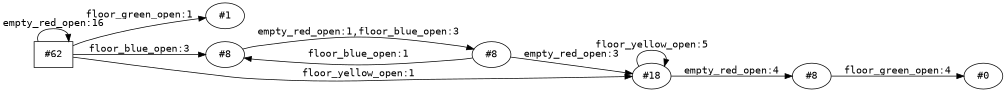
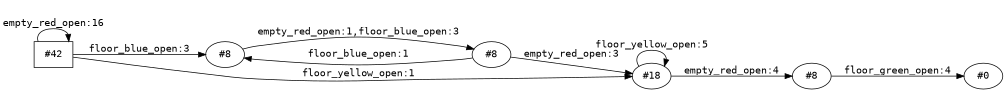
node "#1": removed
node "#62": label "#62" -> "#42"
